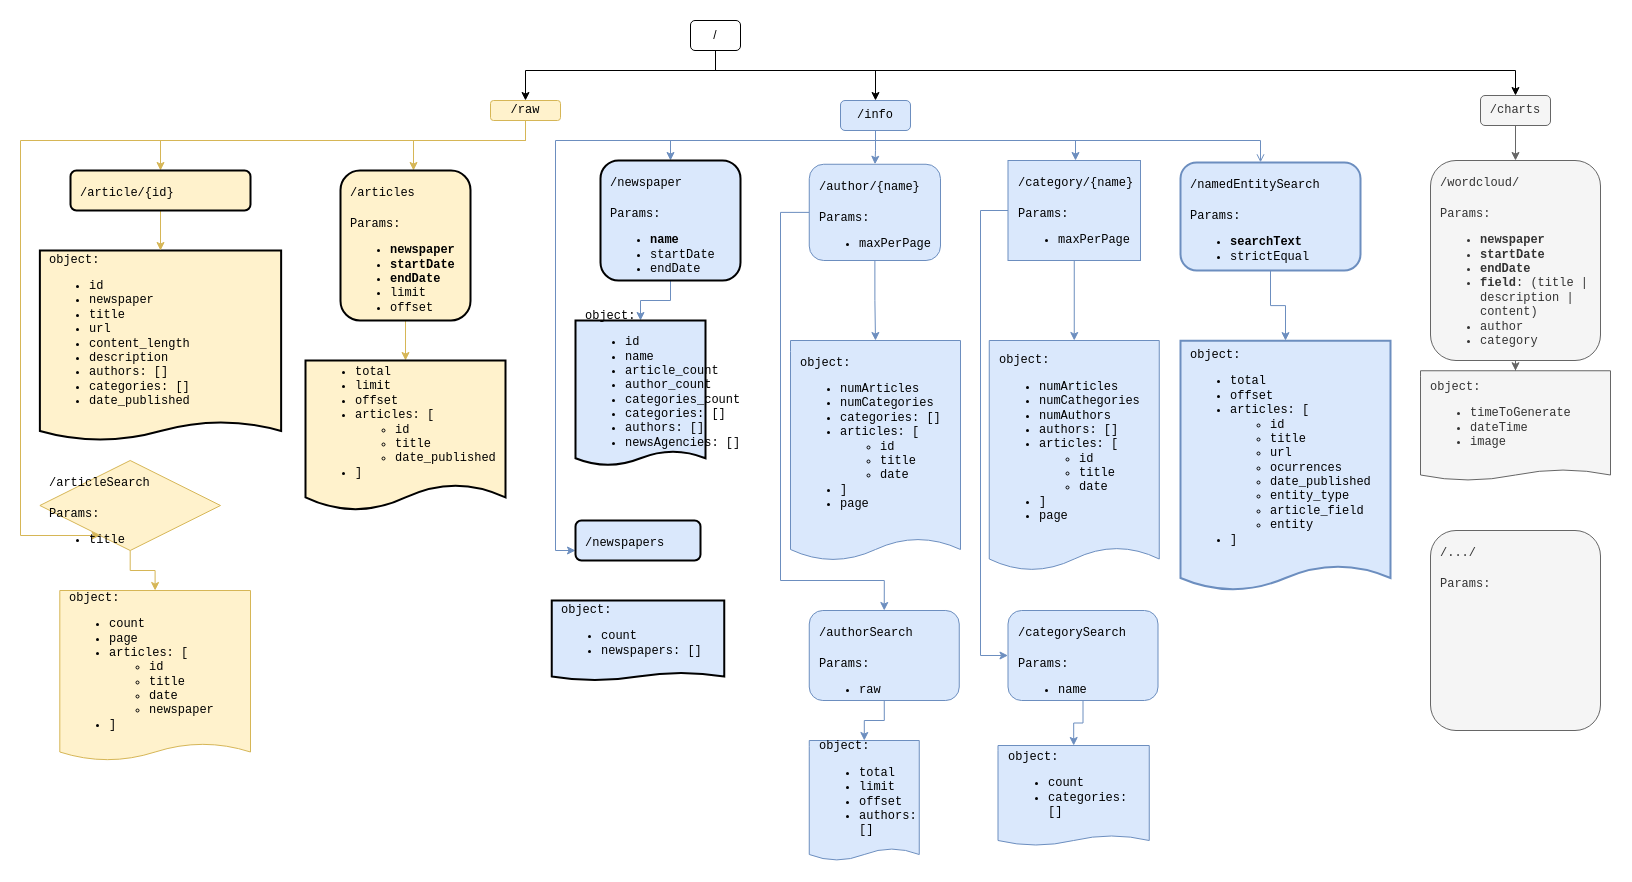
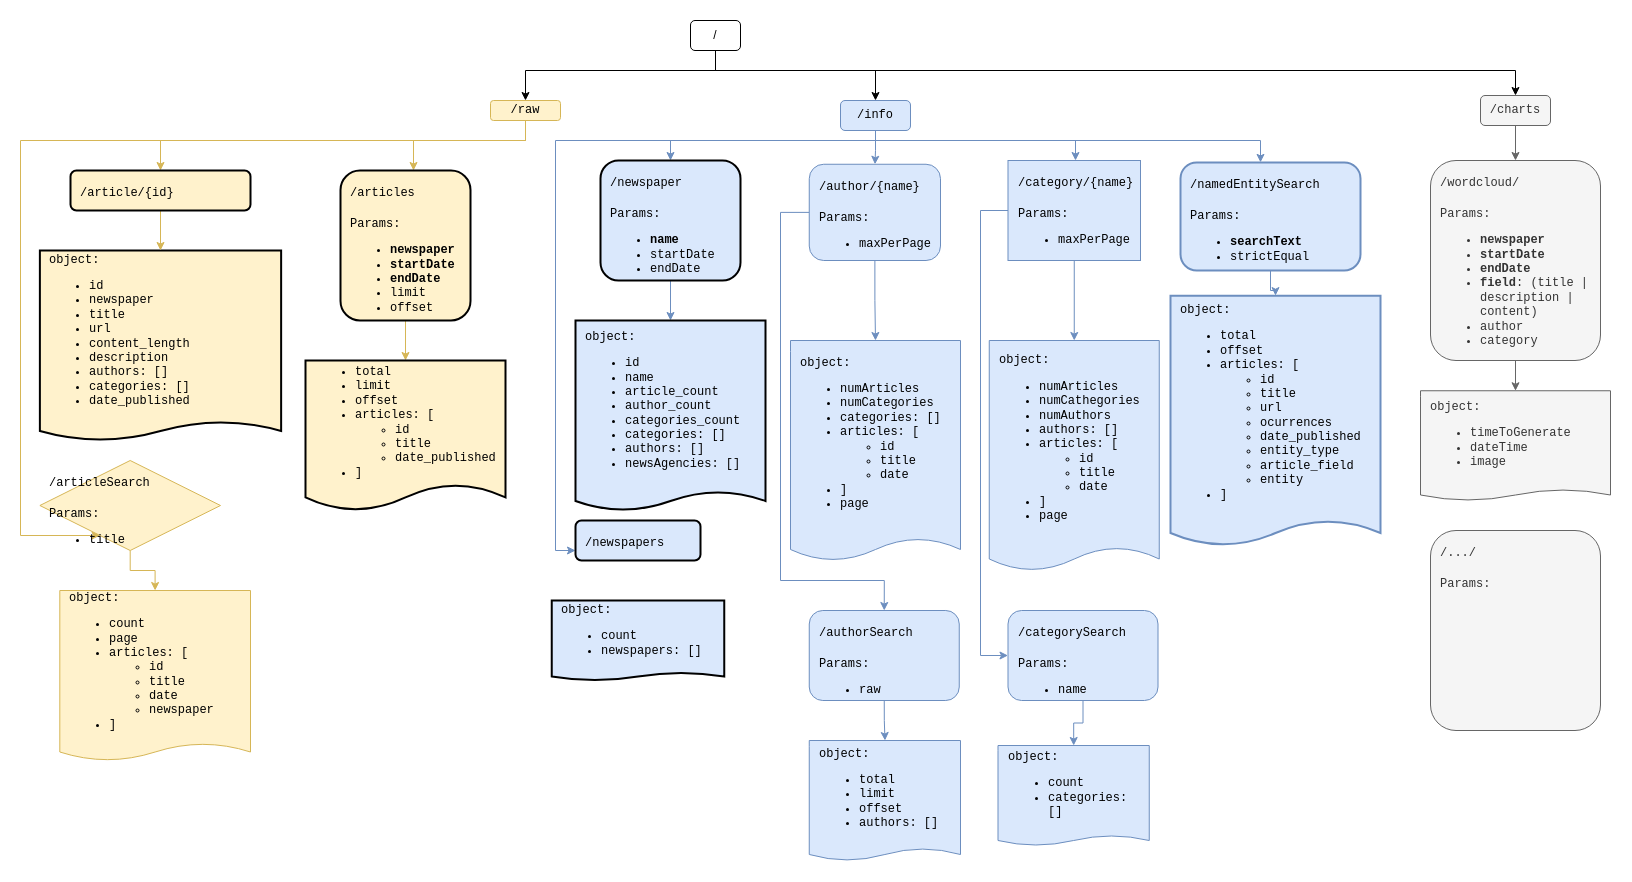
edge "/info" -> "/namedEntitySearch Params: searchText strictEqual": arrowhead open -> classic
node "object: id name article_count author_count categories_count categories: [] authors: [] newsAgencies: []": size 130x145 -> 190x190
node "object: timeToGenerate dateTime image": moved (1516, 426) -> (1516, 446)
node "object: total offset articles: [ id title url ocurrences date_published entity_type article_field entity ]": moved (1286, 466) -> (1276, 421)
node "object: total limit offset authors: []": size 110x120 -> 151x120
